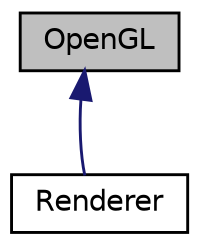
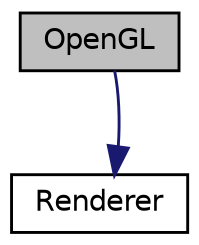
edge "Renderer" -> "OpenGL": reversed
